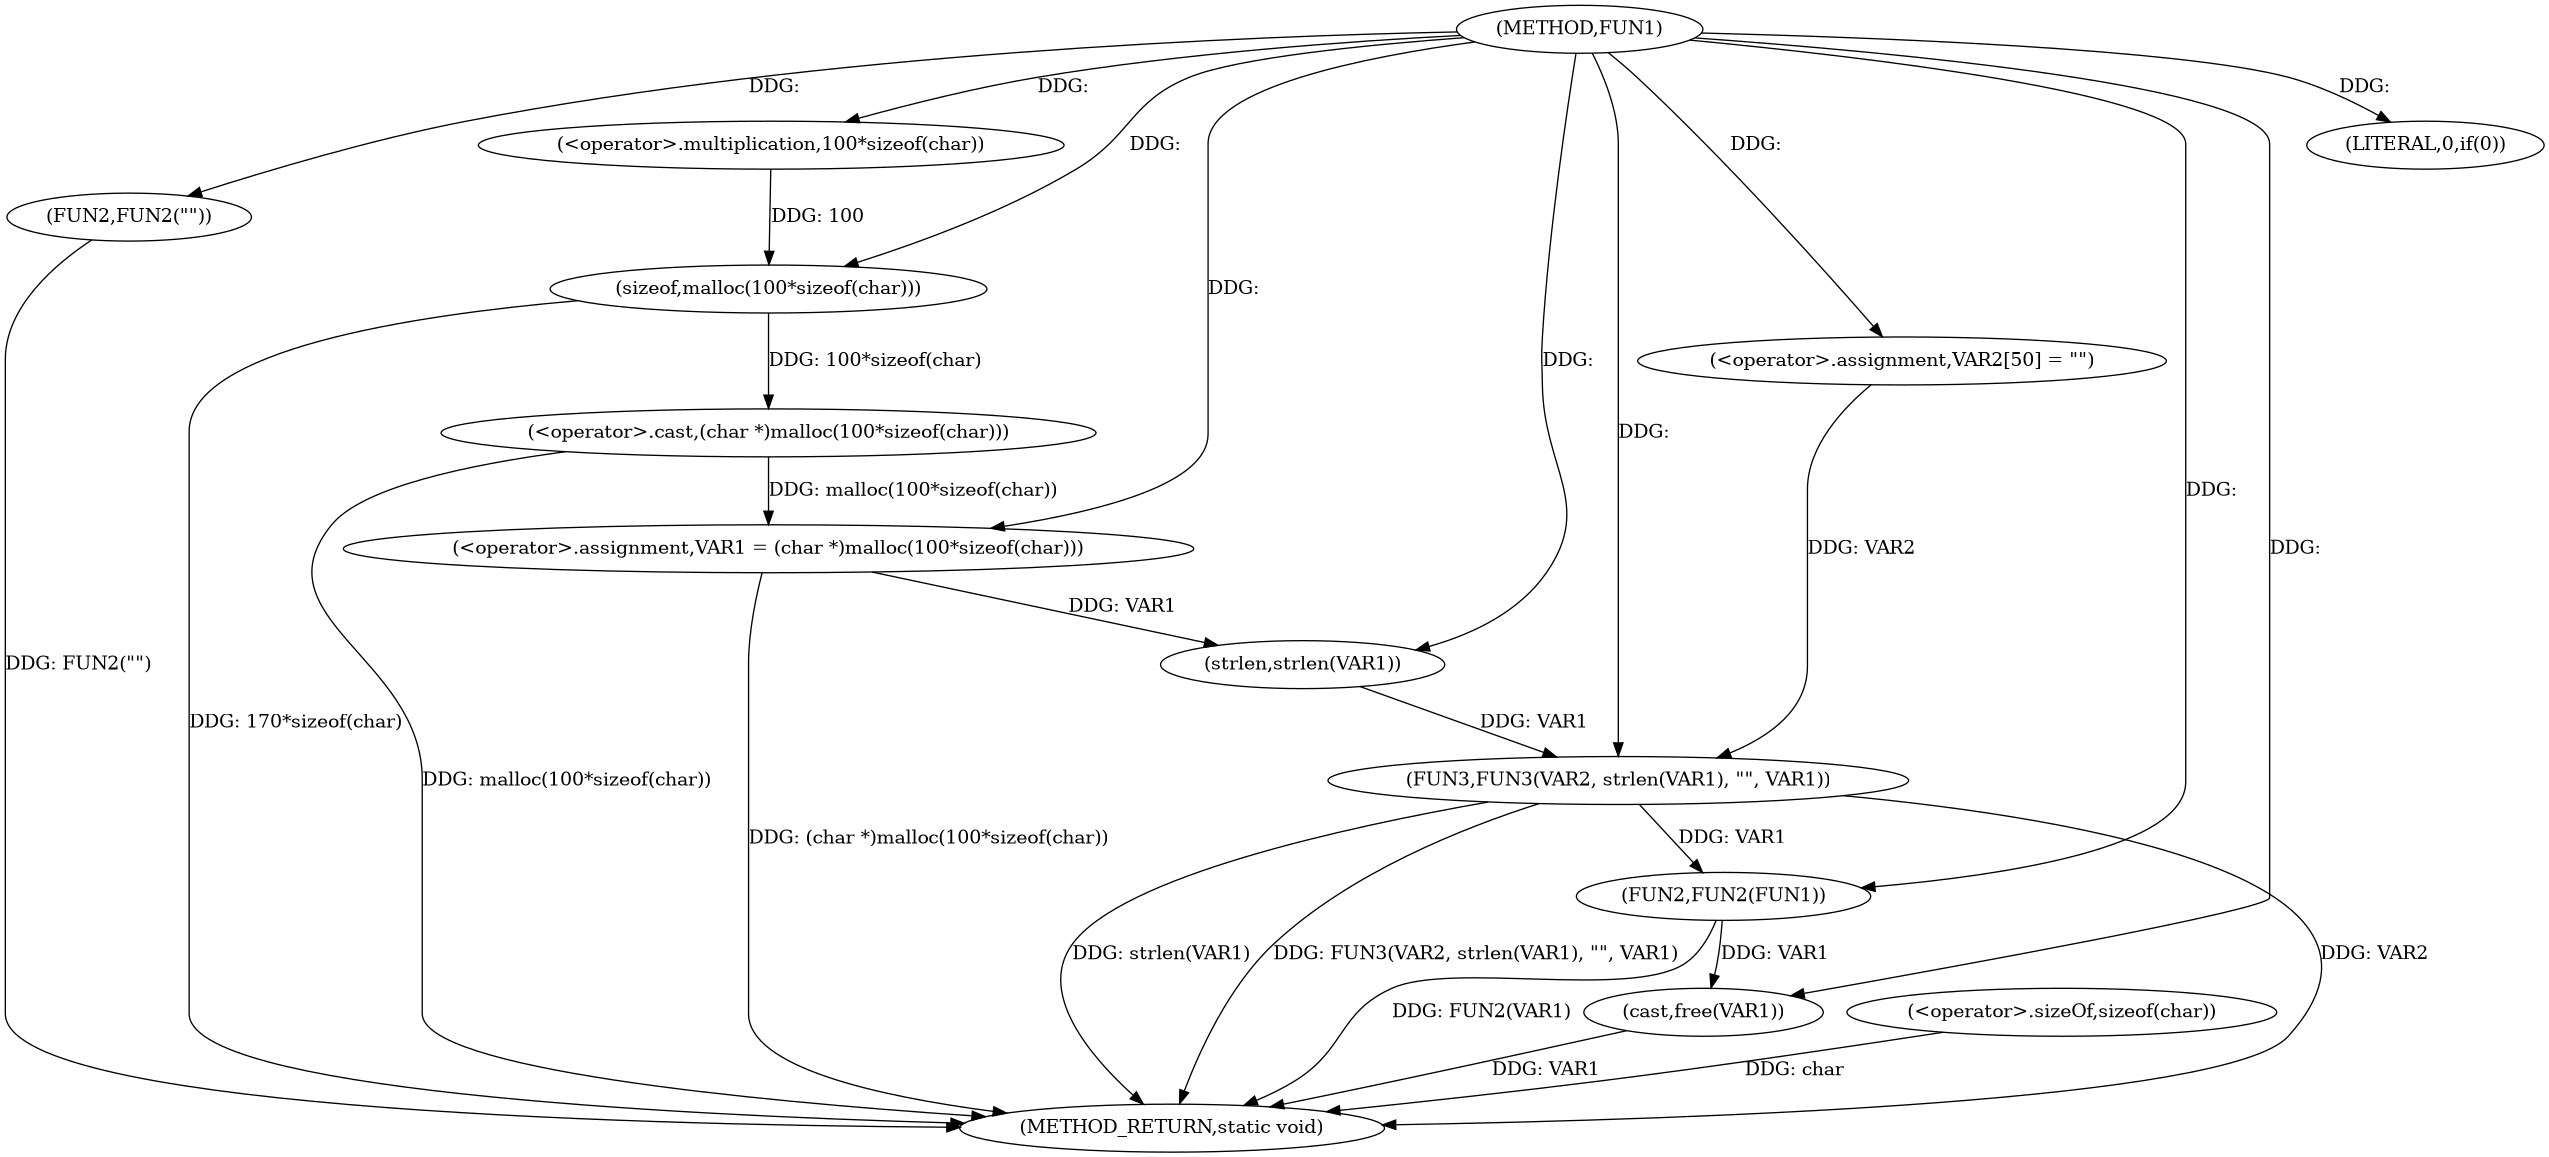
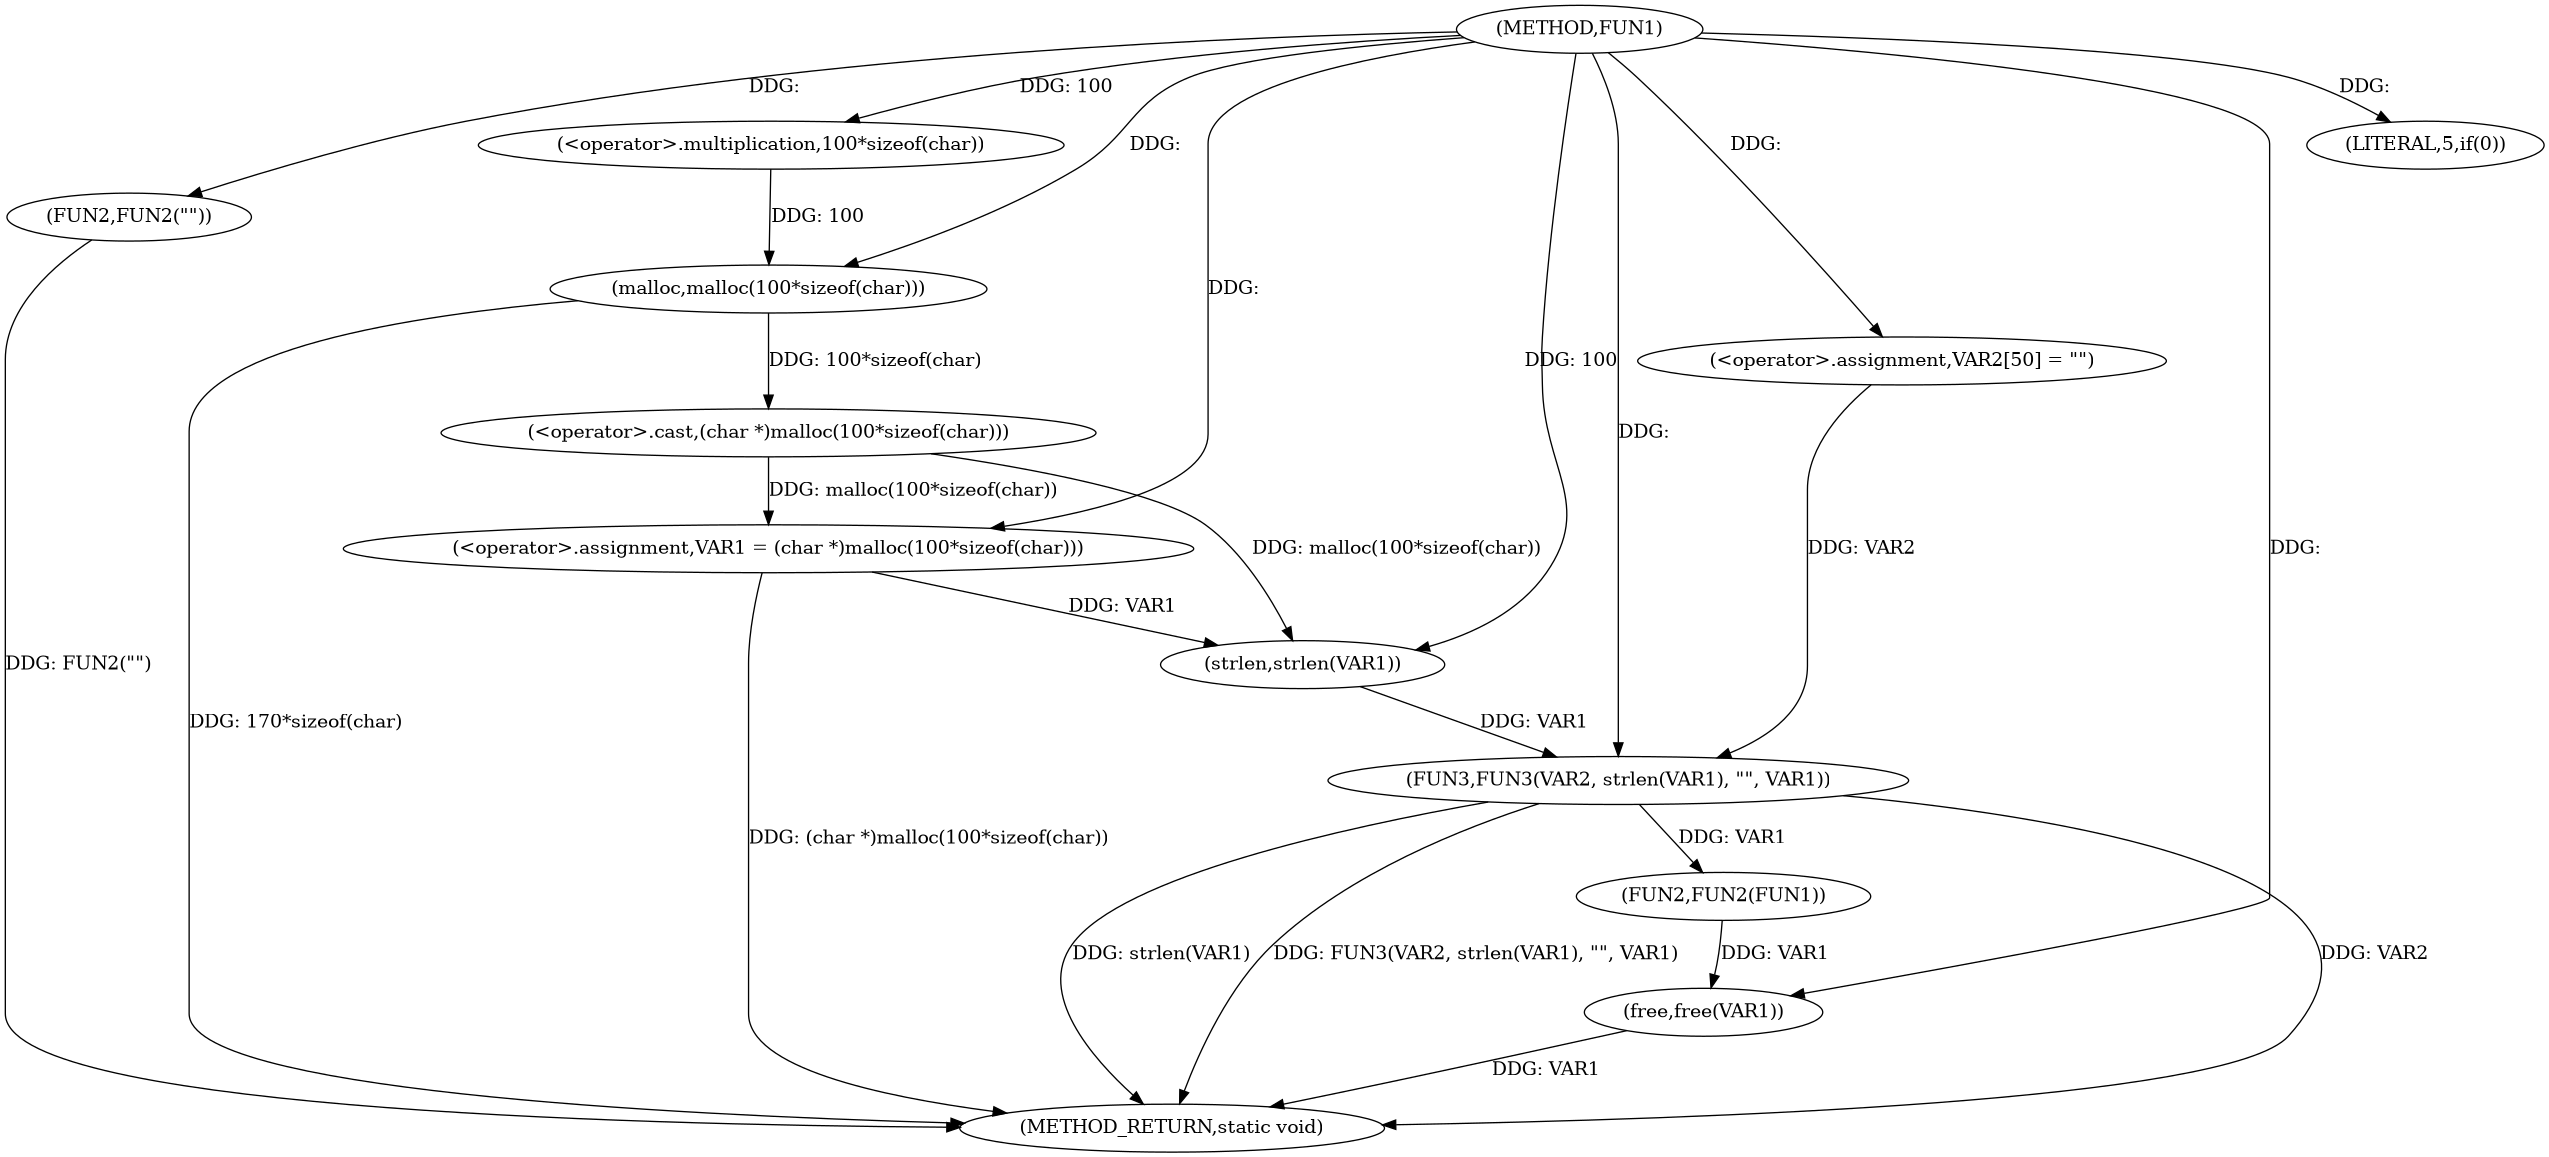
edge "(METHOD,FUN1)" -> "(<operator>.multiplication,100*sizeof(char))": label "DDG: " -> "DDG: 100"
node "(LITERAL,0,if(0))": label "(LITERAL,0,if(0))" -> "(LITERAL,5,if(0))"
node "(sizeof,malloc(100*sizeof(char)))": label "(sizeof,malloc(100*sizeof(char)))" -> "(malloc,malloc(100*sizeof(char)))"
edge "(METHOD,FUN1)" -> "(strlen,strlen(VAR1))": label "DDG: " -> "DDG: 100"
edge "(METHOD,FUN1)" -> "(FUN2,FUN2(FUN1))": removed, label "DDG:"
edge "(<operator>.cast,(char *)malloc(100*sizeof(char)))" -> "(METHOD_RETURN,static void)": now "(<operator>.cast,(char *)malloc(100*sizeof(char)))" -> "(strlen,strlen(VAR1))"
edge "(FUN2,FUN2(FUN1))" -> "(METHOD_RETURN,static void)": removed, label "DDG: FUN2(VAR1)"
node "(cast,free(VAR1))": label "(cast,free(VAR1))" -> "(free,free(VAR1))"
node "(<operator>.sizeOf,sizeof(char))": removed
